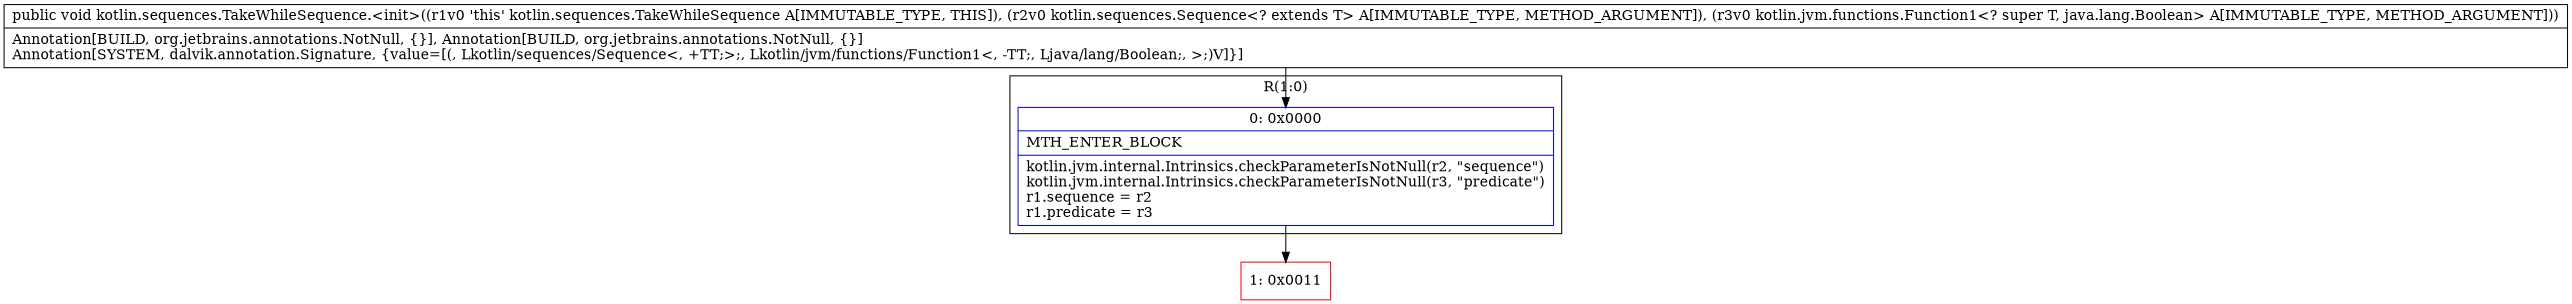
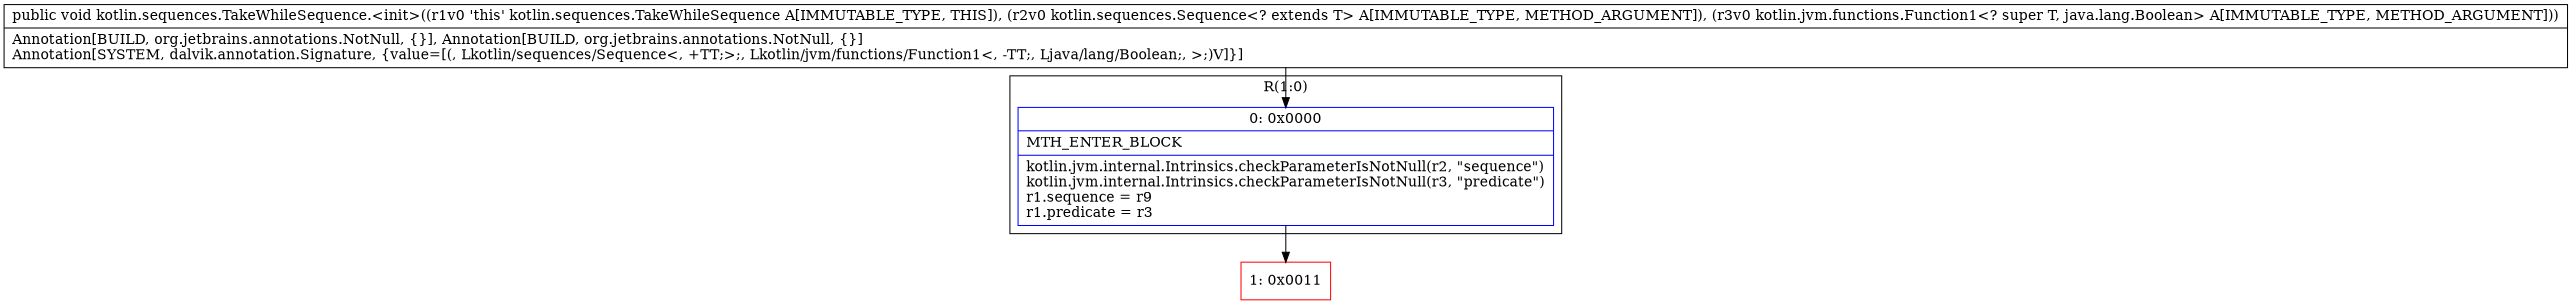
node "0: 0x0000": text "r1.sequence = r2" -> "r1.sequence = r9"
